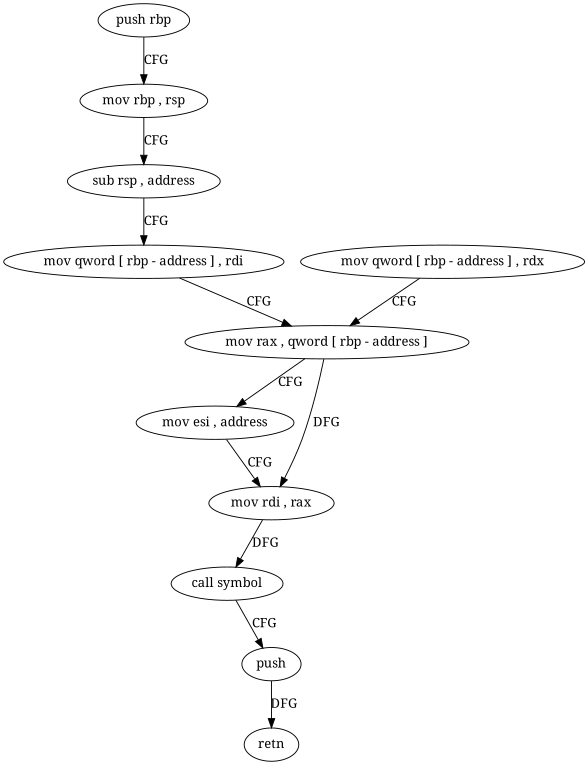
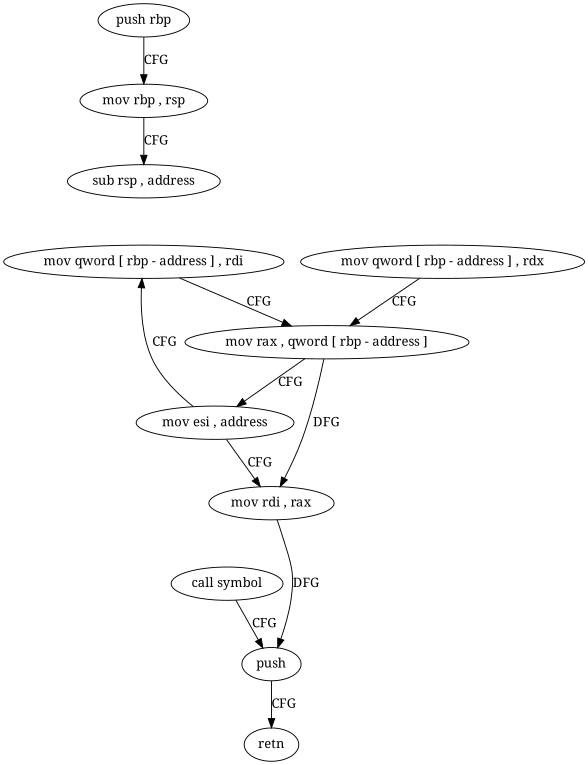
edge "sub rsp , address" -> "mov qword [ rbp - address ] , rdi": now "mov esi , address" -> "mov qword [ rbp - address ] , rdi"
edge "mov rdi , rax" -> "call symbol": now "mov rdi , rax" -> "push"
edge "push" -> "retn": label "DFG" -> "CFG"
